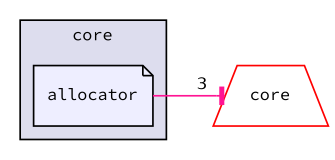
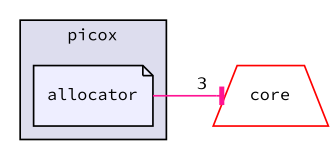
cluster "core": label "core" -> "picox"
